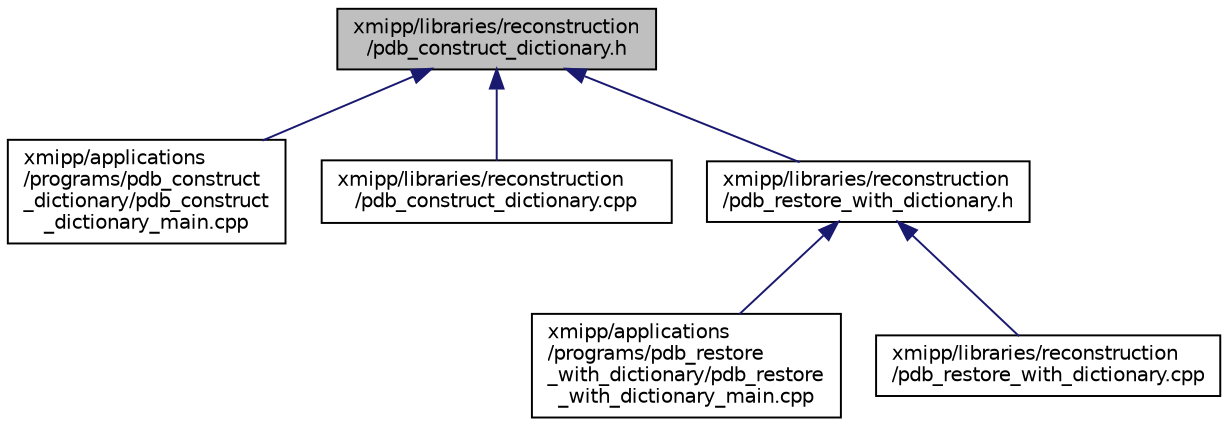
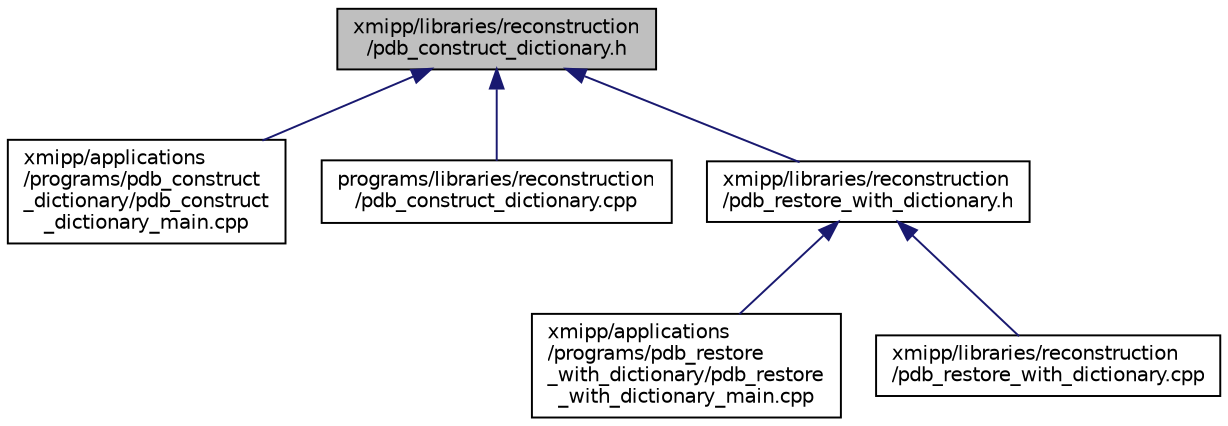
node "xmipp/libraries/reconstruction /pdb_construct_dictionary.cpp": label "xmipp/libraries/reconstruction /pdb_construct_dictionary.cpp" -> "programs/libraries/reconstruction /pdb_construct_dictionary.cpp"
